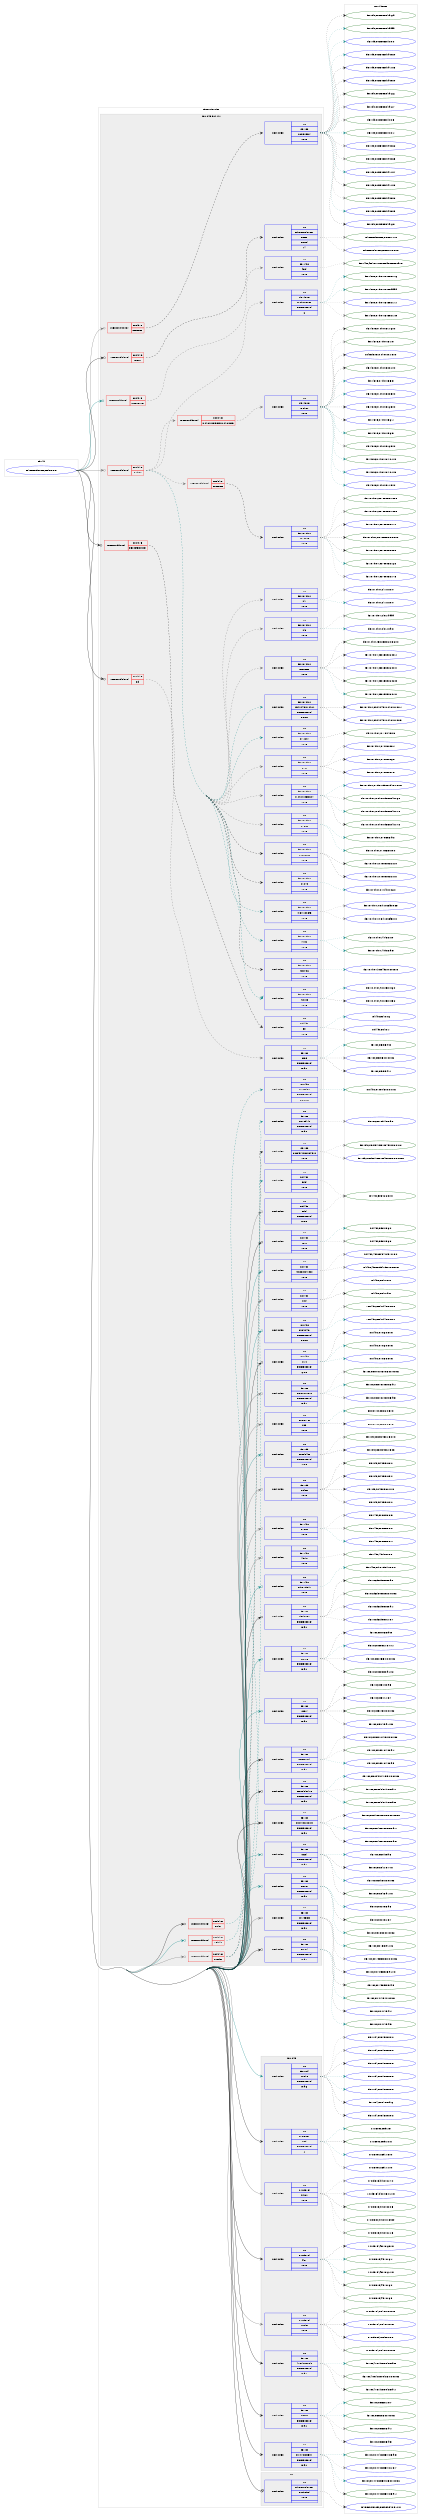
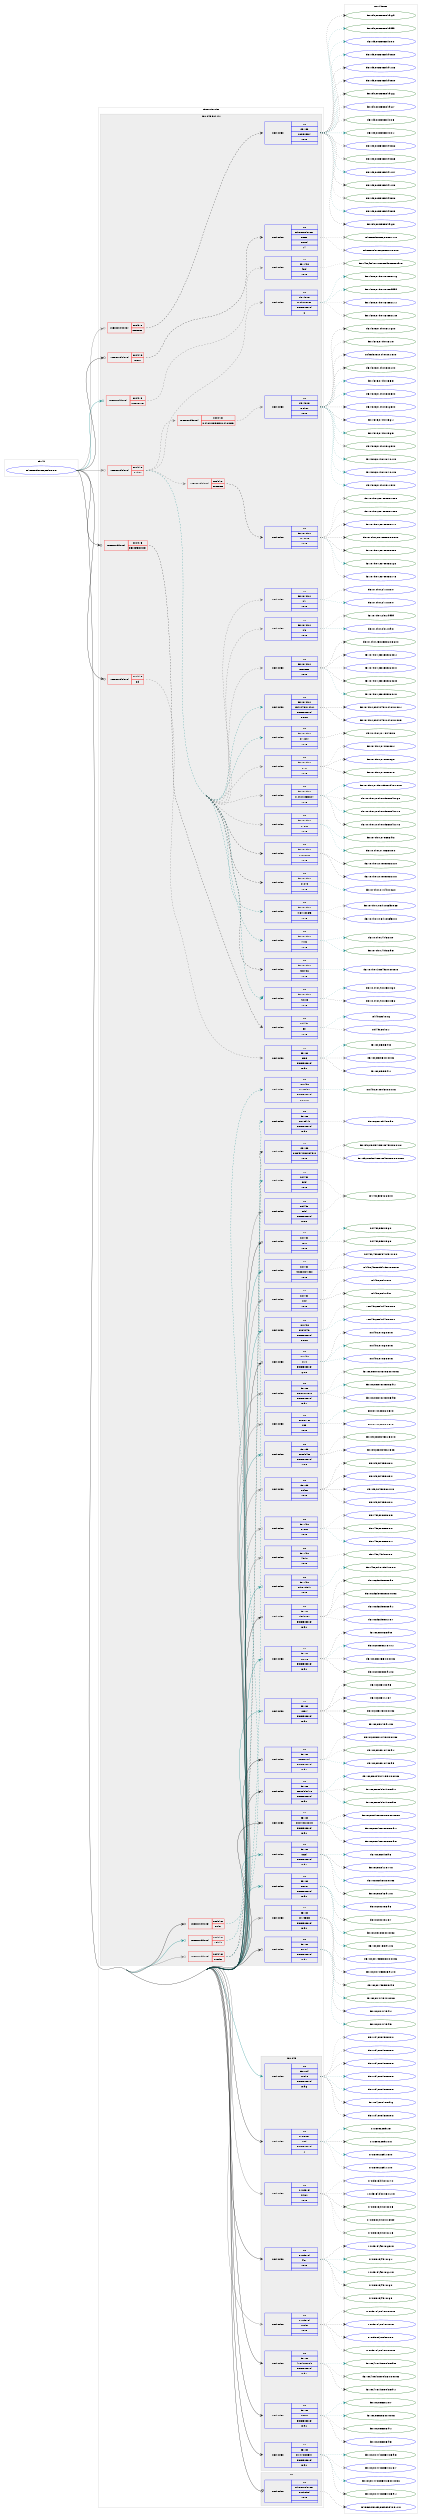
node "dev-python/pytz-2017.2": color blue -> darkgreen
